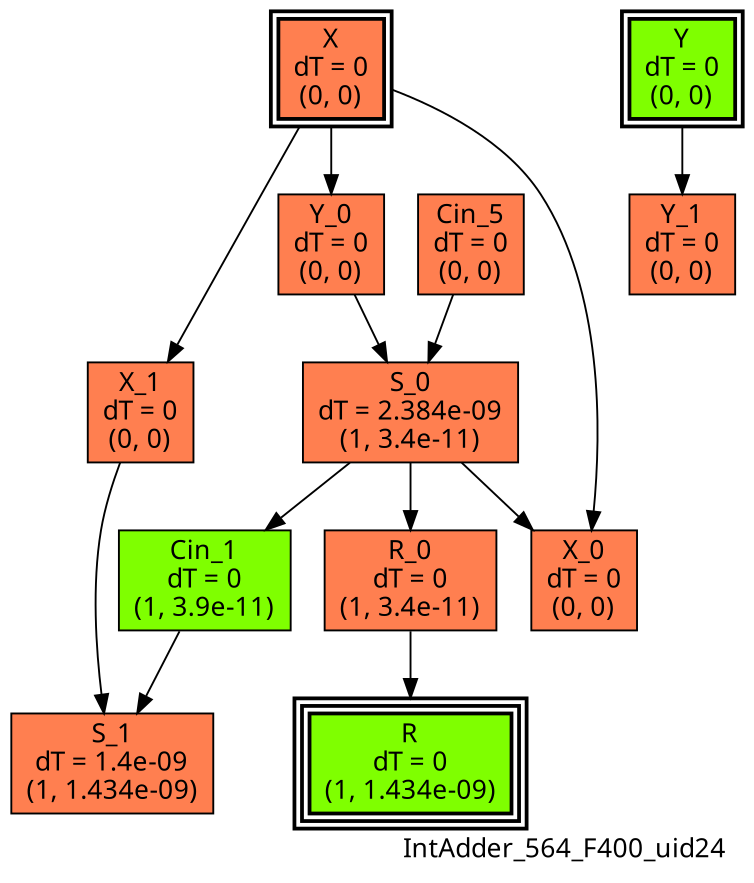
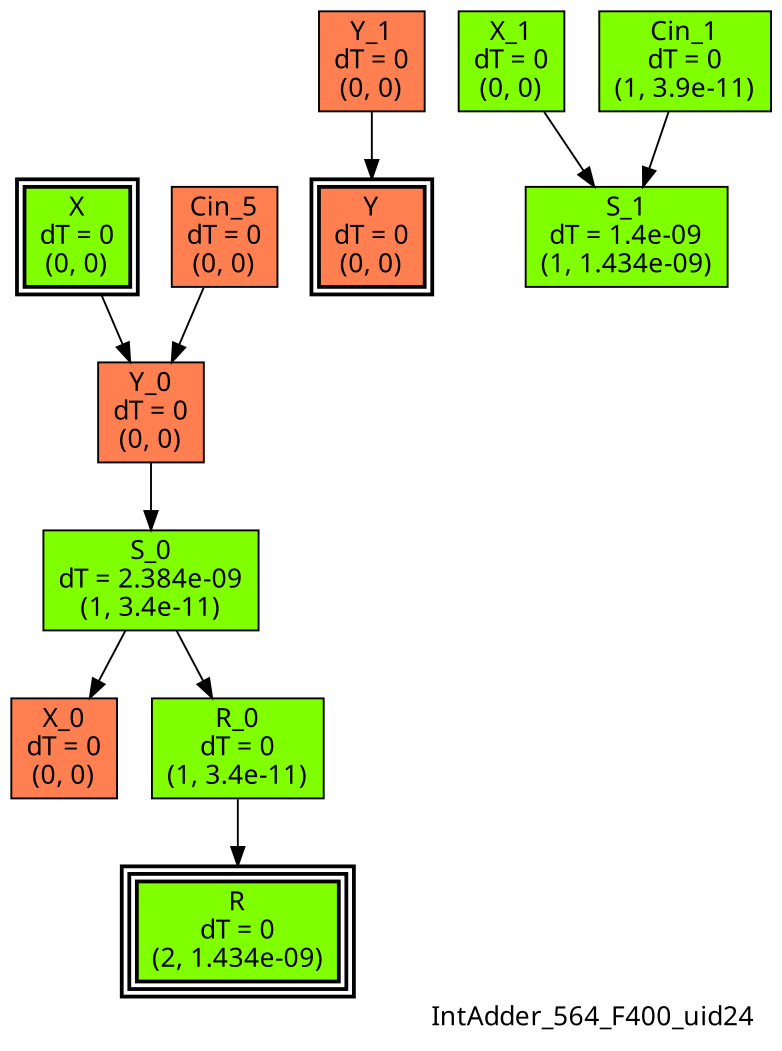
node "X dT = 0 (0, 0)": fillcolor coral -> chartreuse
node "Y dT = 0 (0, 0)": fillcolor chartreuse -> coral
edge "Y dT = 0 (0, 0)" -> "Y_1 dT = 0 (0, 0)": reversed
edge "X dT = 0 (0, 0)" -> "X_1 dT = 0 (0, 0)": removed
edge "X dT = 0 (0, 0)" -> "X_0 dT = 0 (0, 0)": removed
edge "Cin_5 dT = 0 (0, 0)" -> "S_0 dT = 2.384e-09 (1, 3.4e-11)": now "Cin_5 dT = 0 (0, 0)" -> "Y_0 dT = 0 (0, 0)"
node "X_1 dT = 0 (0, 0)": fillcolor coral -> chartreuse
node "S_0 dT = 2.384e-09 (1, 3.4e-11)": fillcolor coral -> chartreuse
edge "S_0 dT = 2.384e-09 (1, 3.4e-11)" -> "Cin_1 dT = 0 (1, 3.9e-11)": removed
node "R_0 dT = 0 (1, 3.4e-11)": fillcolor coral -> chartreuse
node "S_1 dT = 1.4e-09 (1, 1.434e-09)": fillcolor coral -> chartreuse
node "R dT = 0 (1, 1.434e-09)": label "R dT = 0 (1, 1.434e-09)" -> "R dT = 0 (2, 1.434e-09)"
